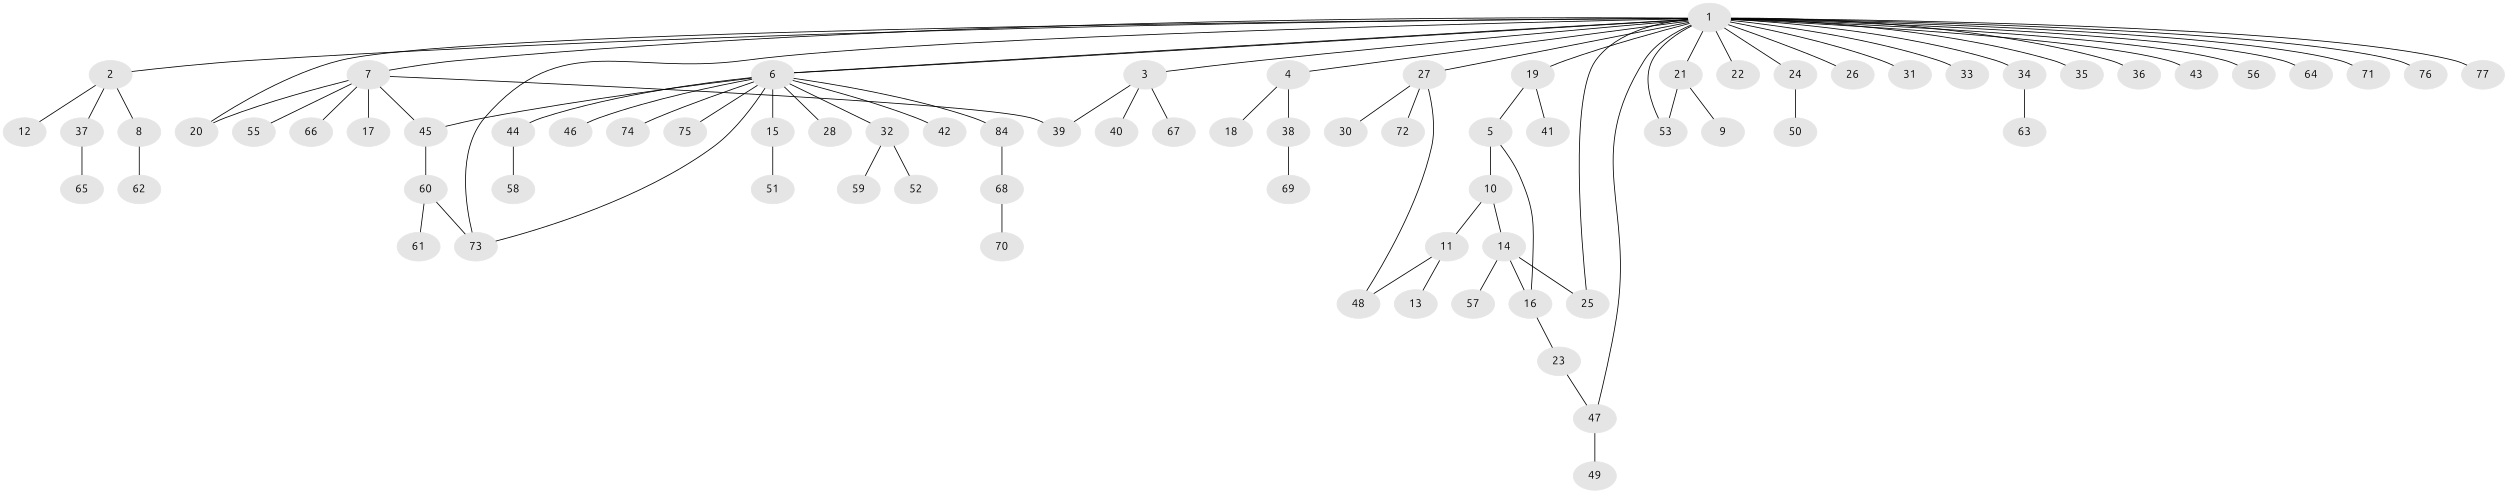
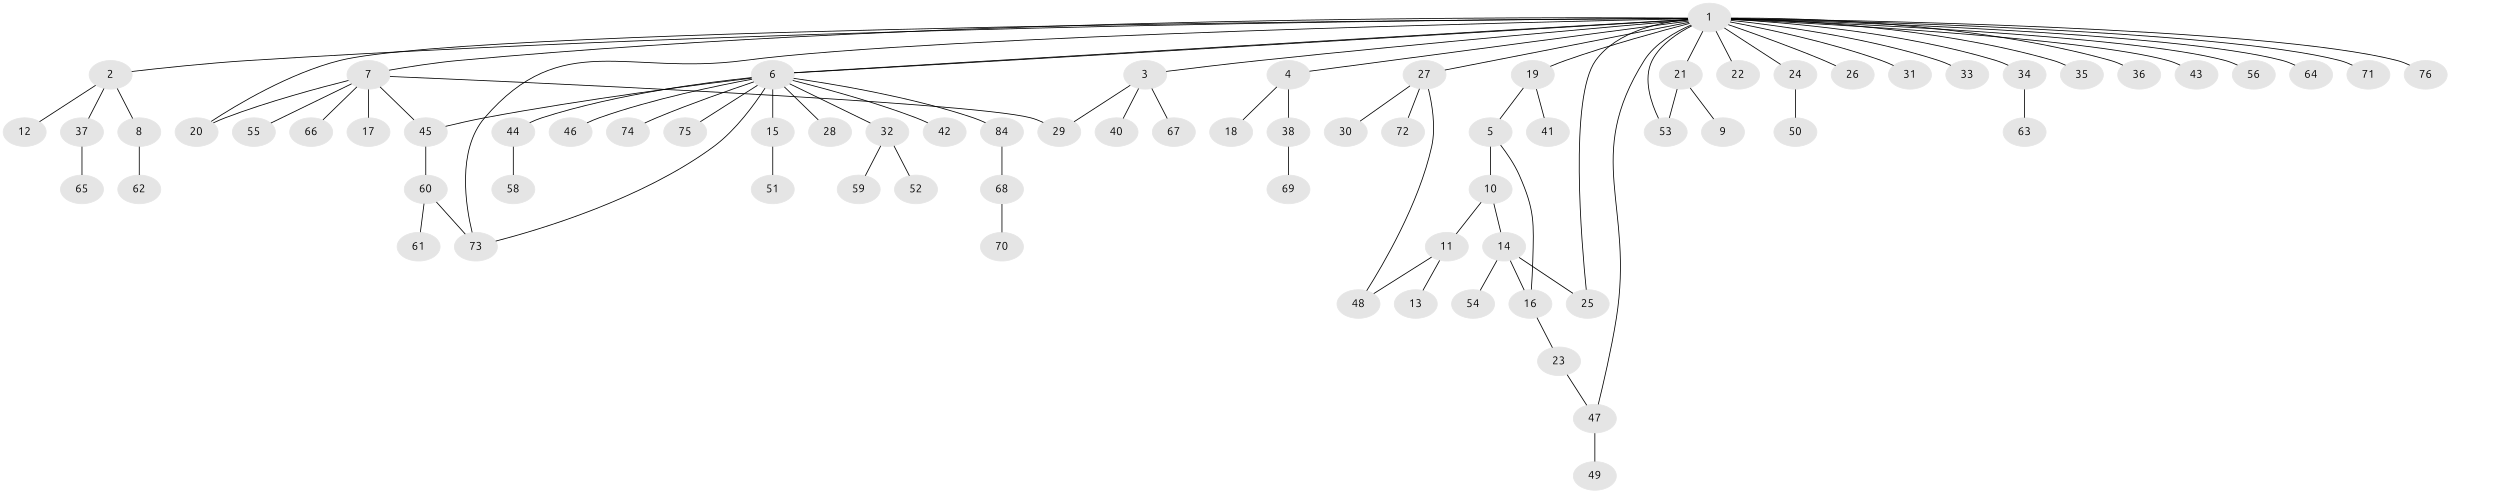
node "77": removed
node "39": label "39" -> "29"
node "57": label "57" -> "54"
